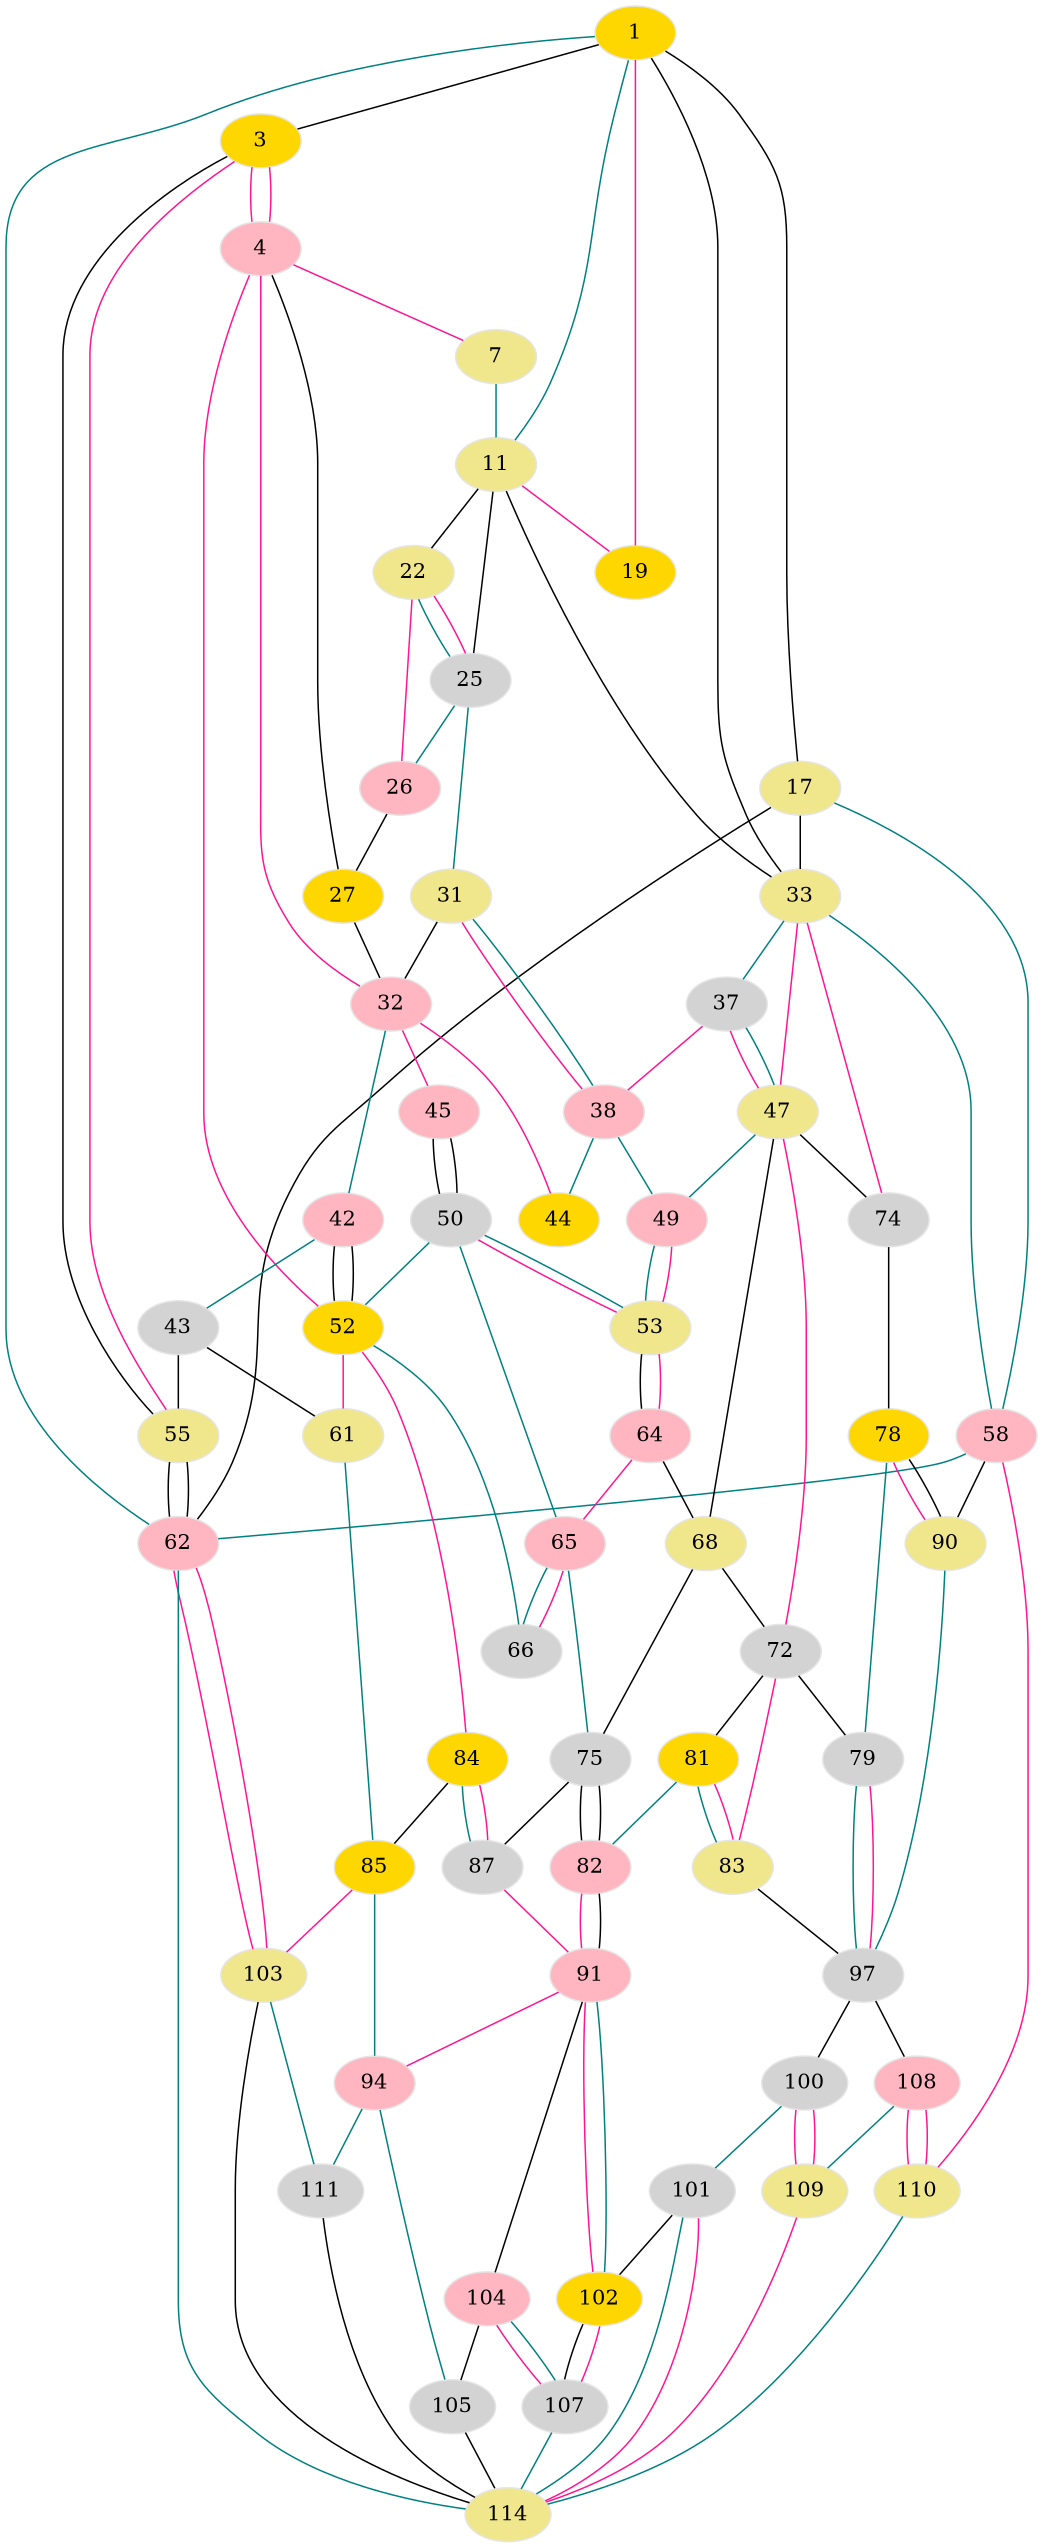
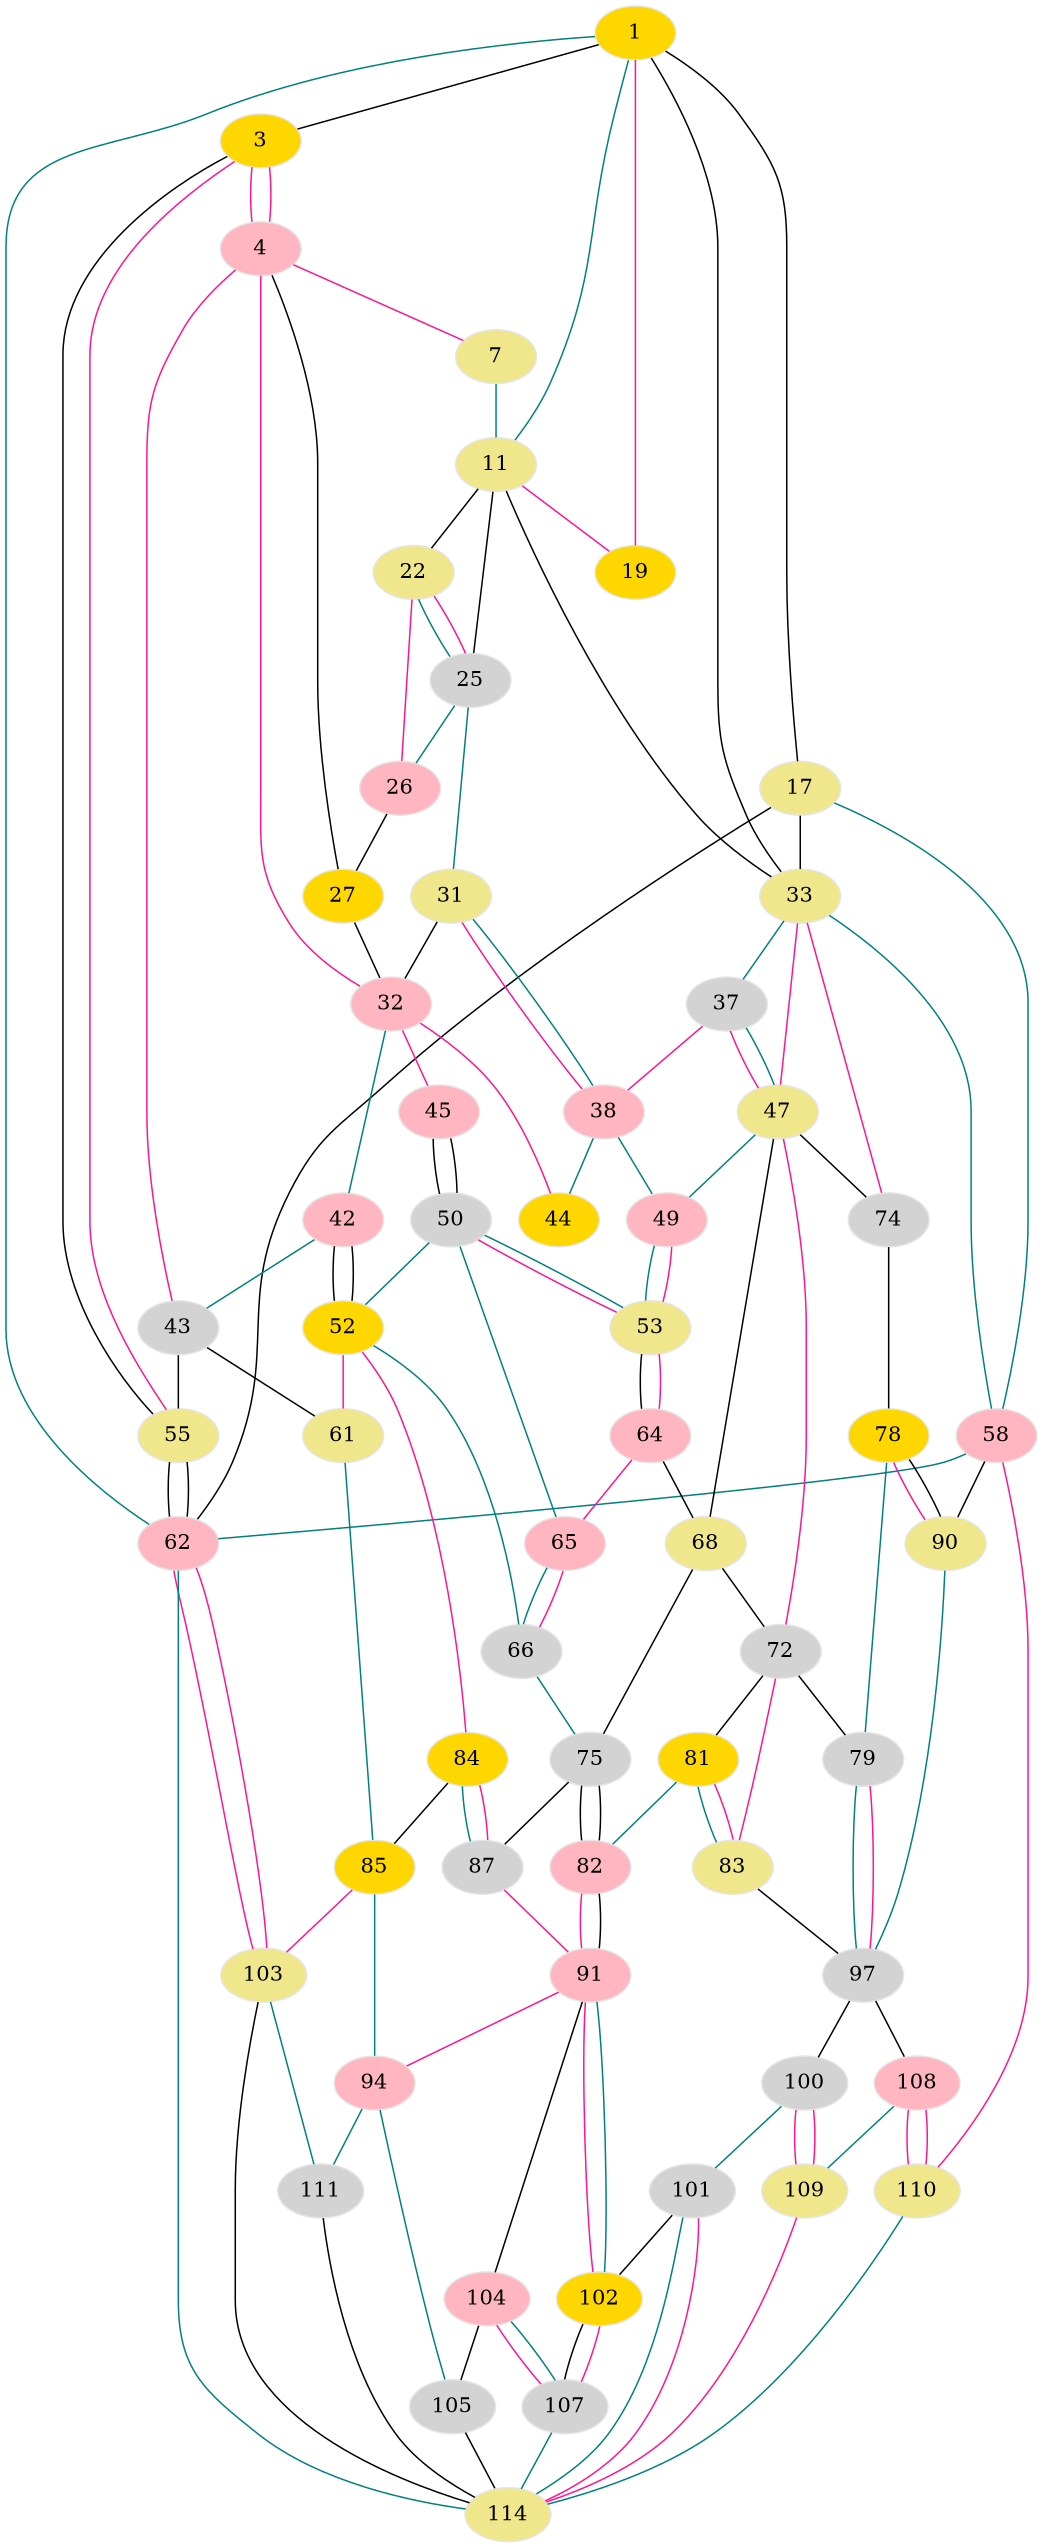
edge "4" -- "52": now "4" -- "43"
edge "65" -- "75": now "66" -- "75"
